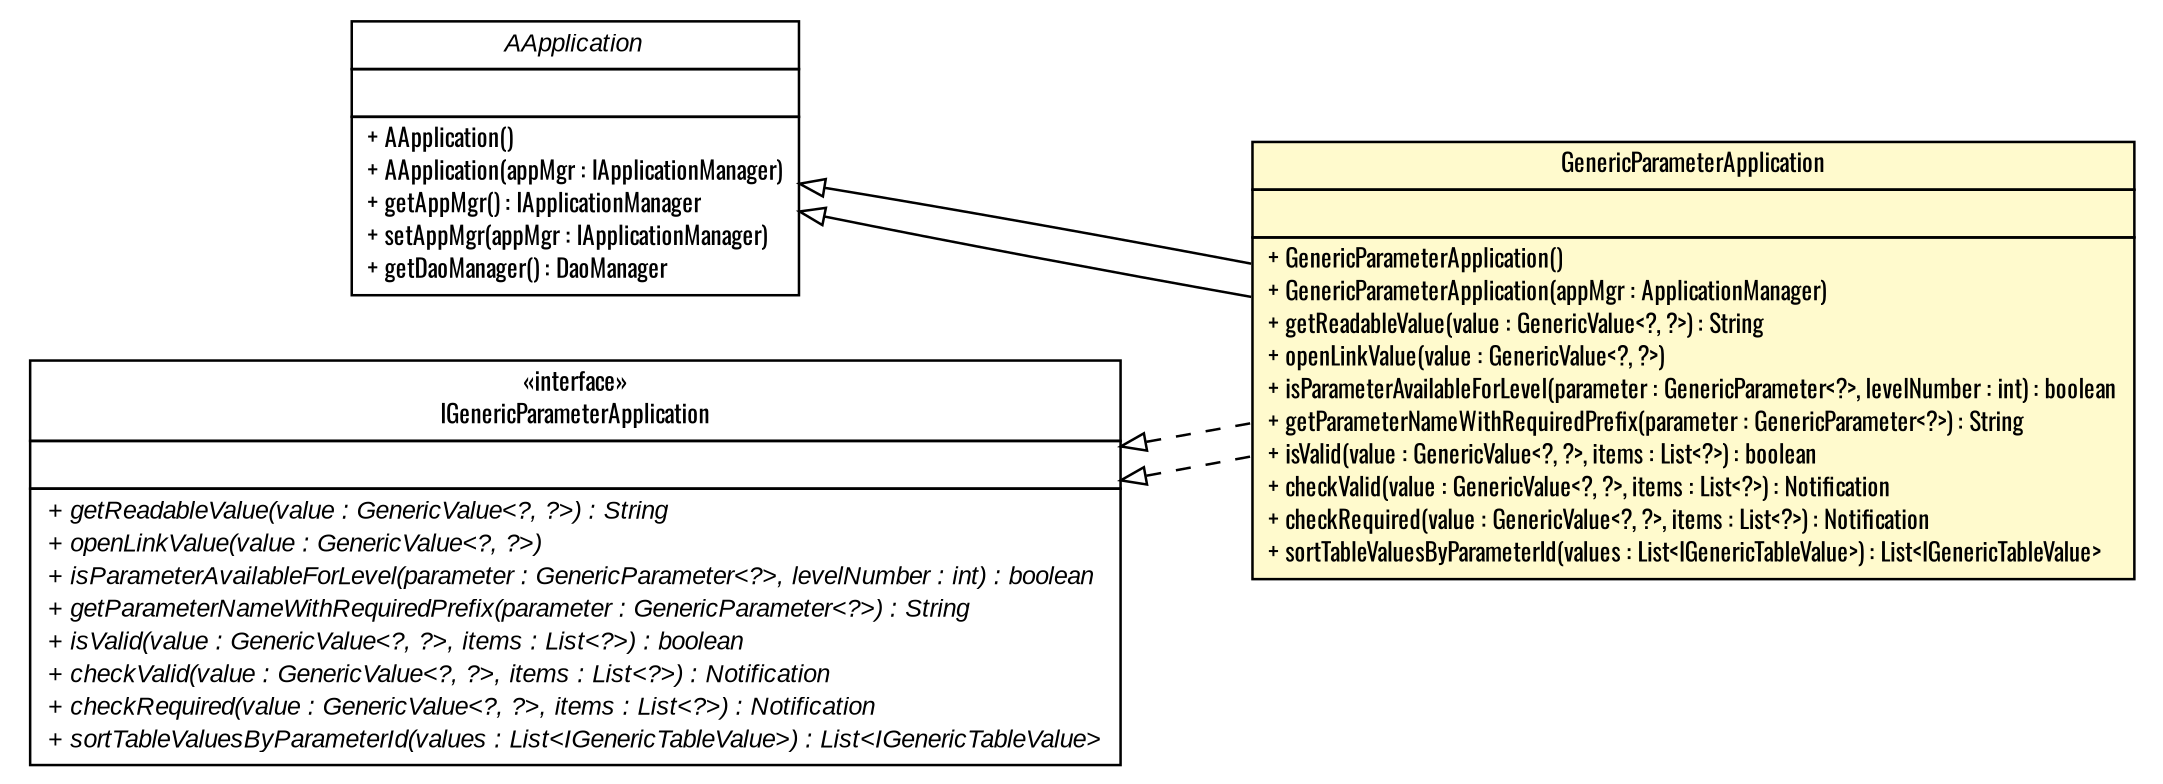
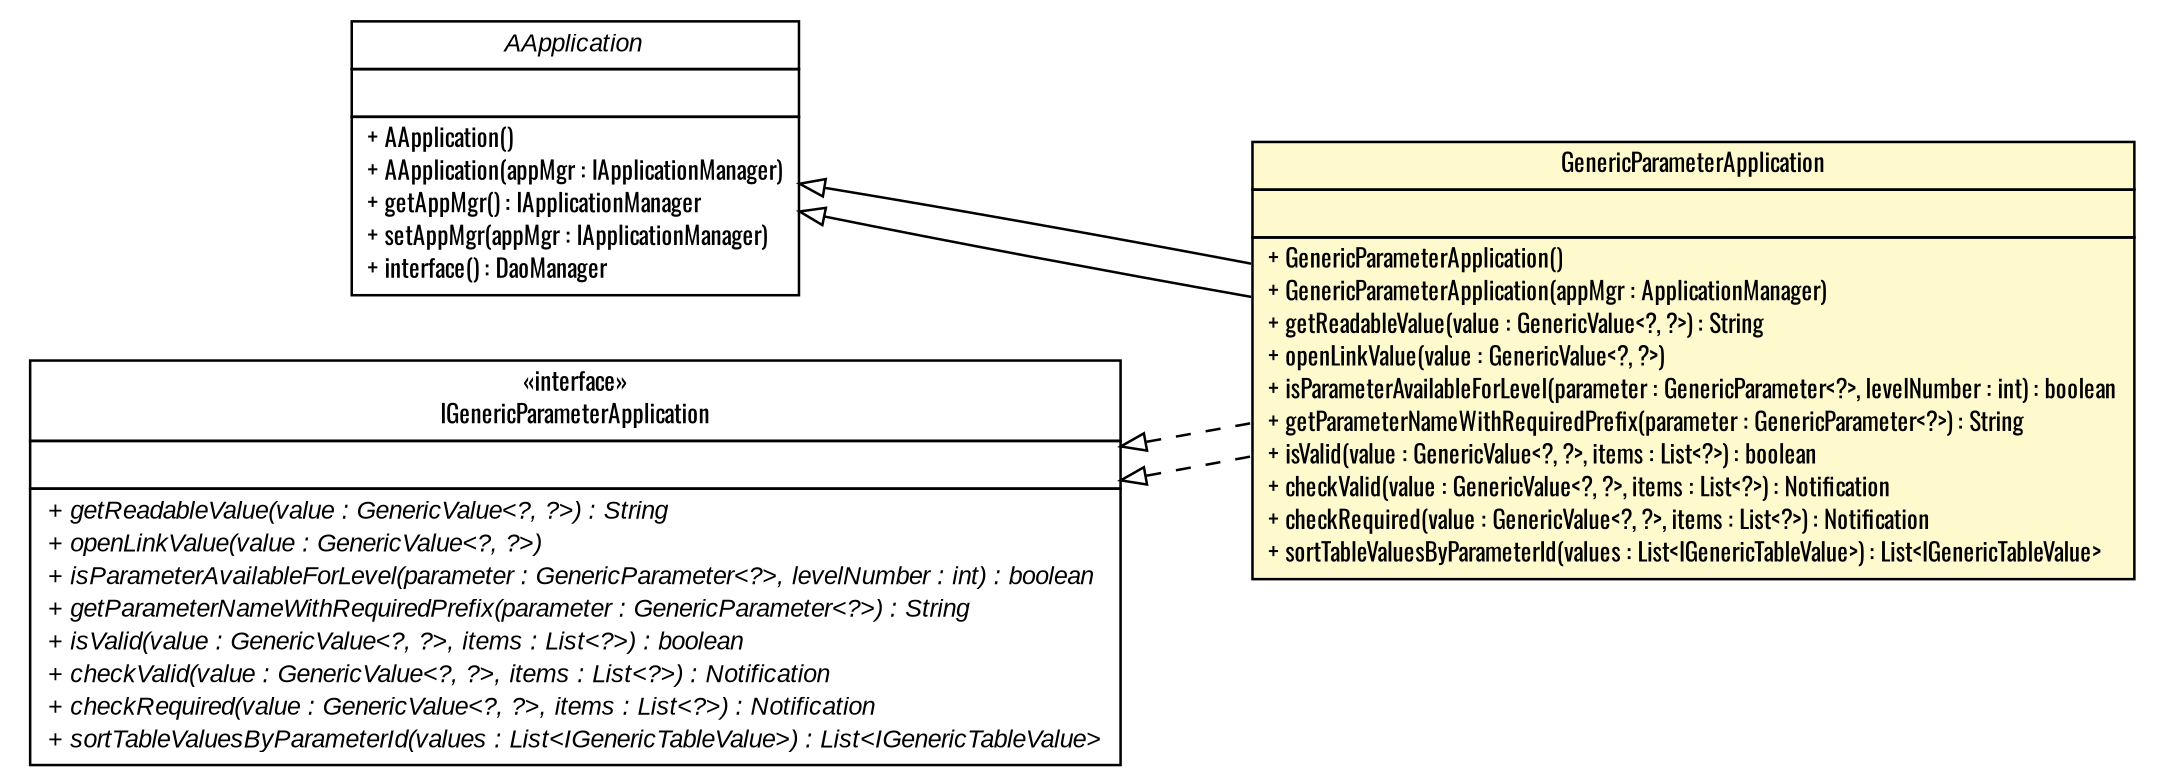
node "AApplication": text "+ getDaoManager() : DaoManager" -> "+ interface() : DaoManager"
